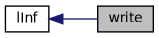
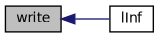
edge "write" -> "lInf": reversed
